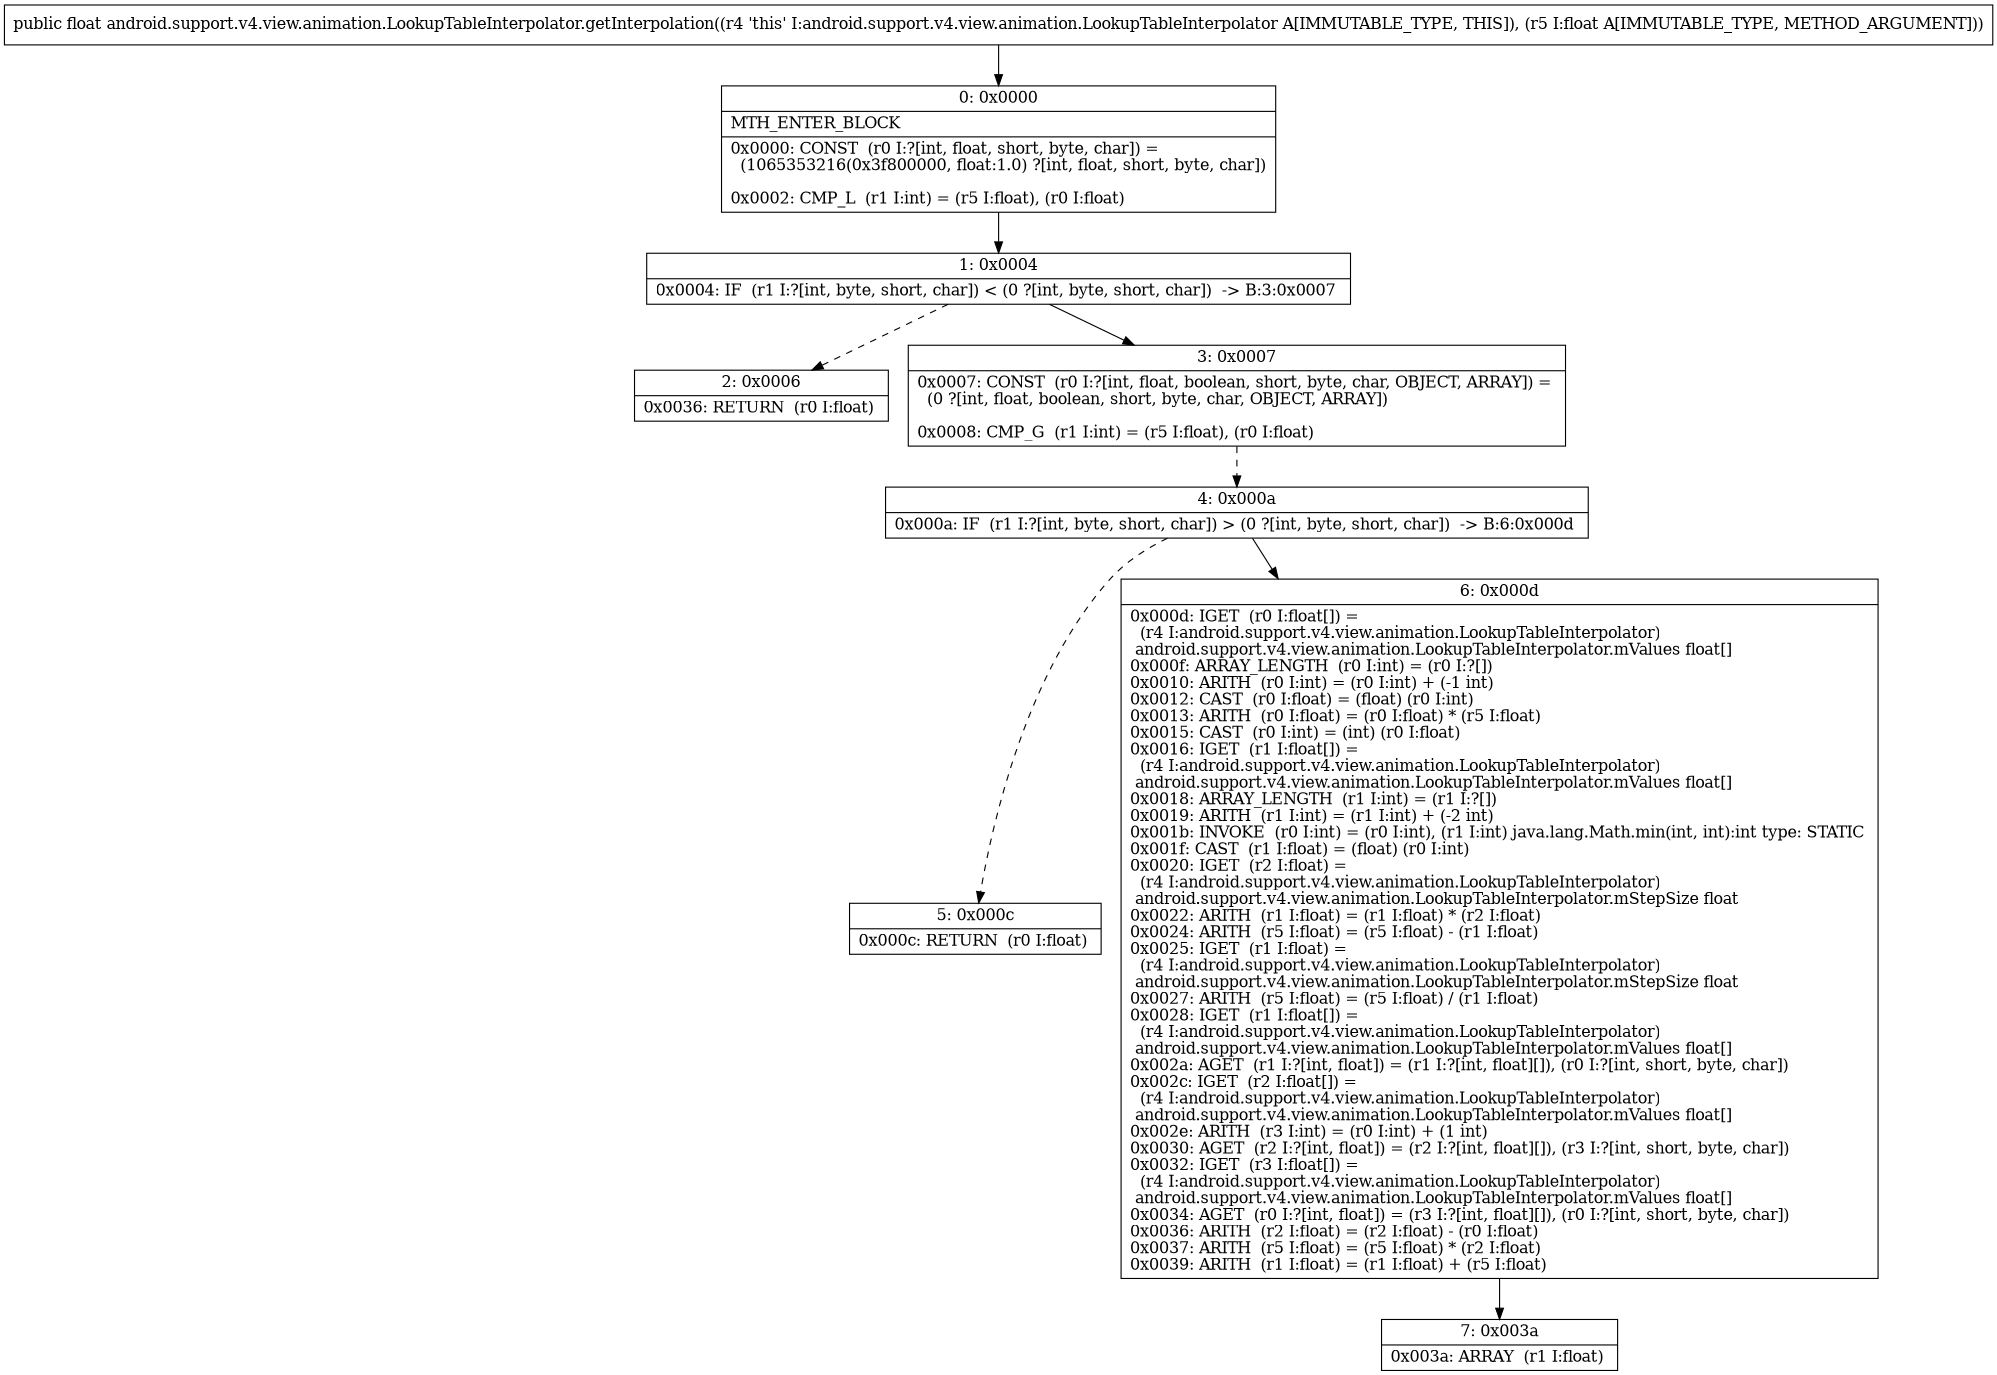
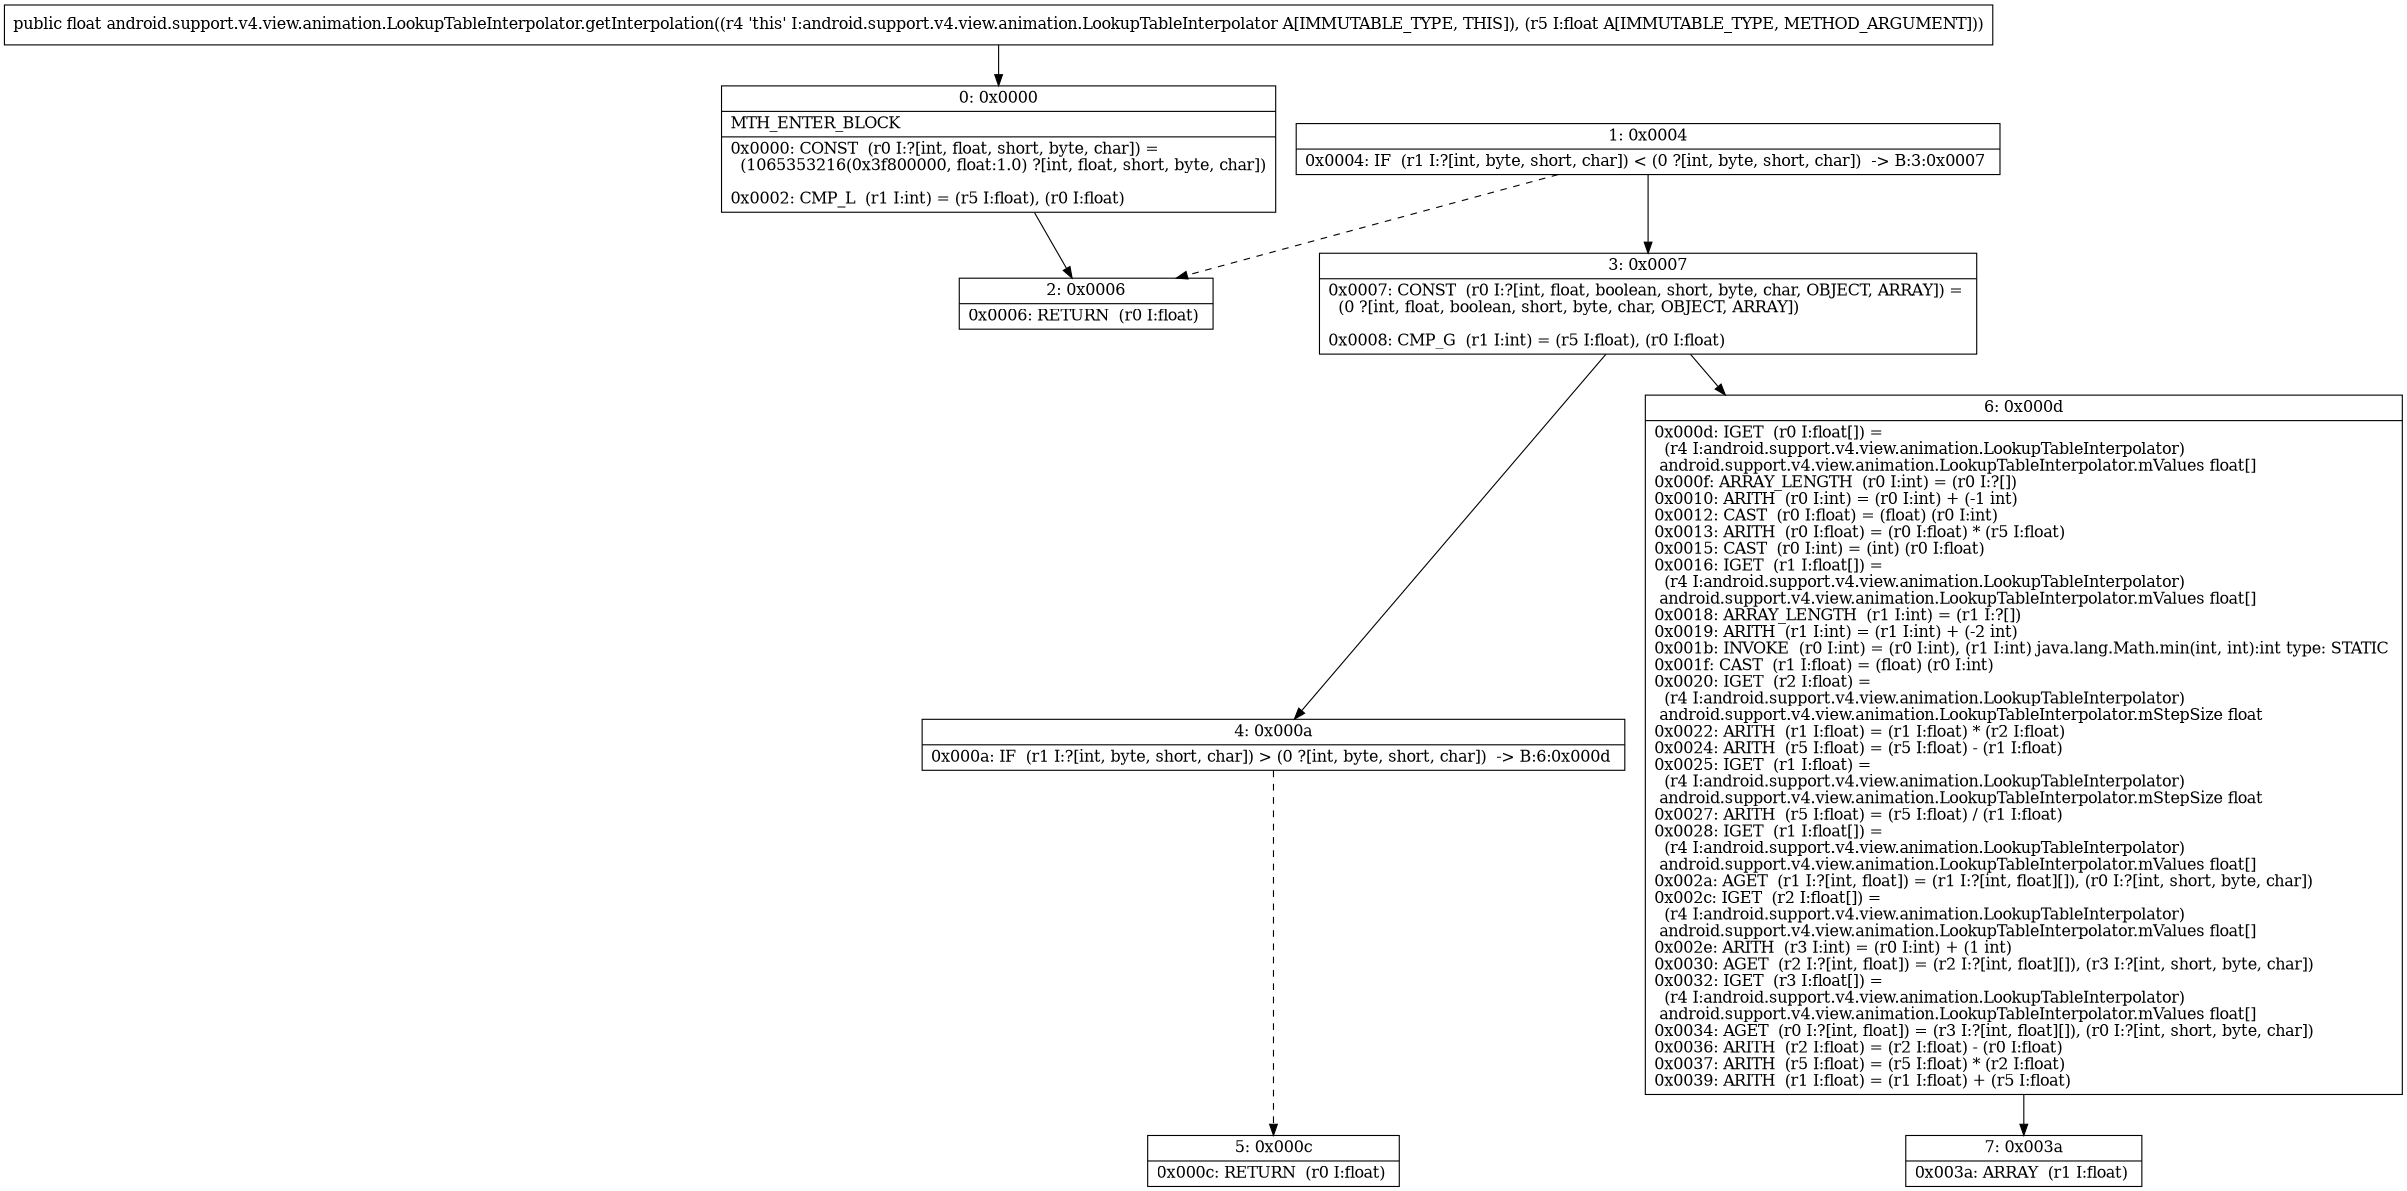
edge "0: 0x0000" -> "1: 0x0004": now "0: 0x0000" -> "2: 0x0006"
node "2: 0x0006": text "0x0036: RETURN  (r0 I:float)" -> "0x0006: RETURN  (r0 I:float)"
edge "3: 0x0007" -> "4: 0x000a": style dashed -> solid
edge "4: 0x000a" -> "6: 0x000d": now "3: 0x0007" -> "6: 0x000d"
